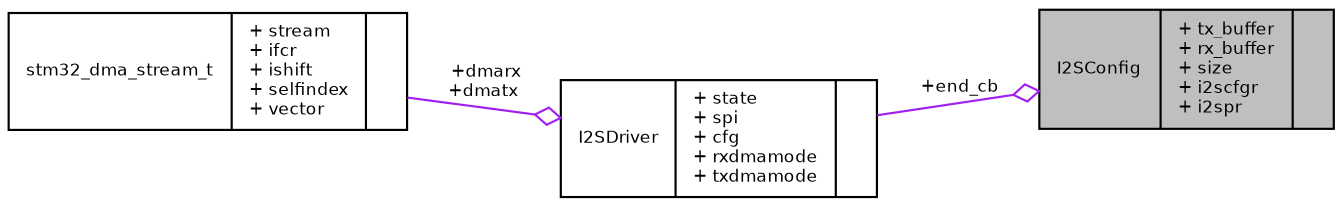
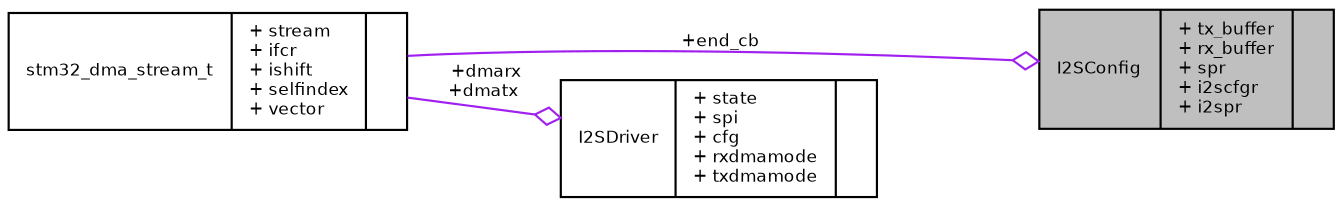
node "I2SConfig": text "+ size" -> "+ spr"
edge "I2SDriver" -> "I2SConfig": now "stm32_dma_stream_t" -> "I2SConfig"
